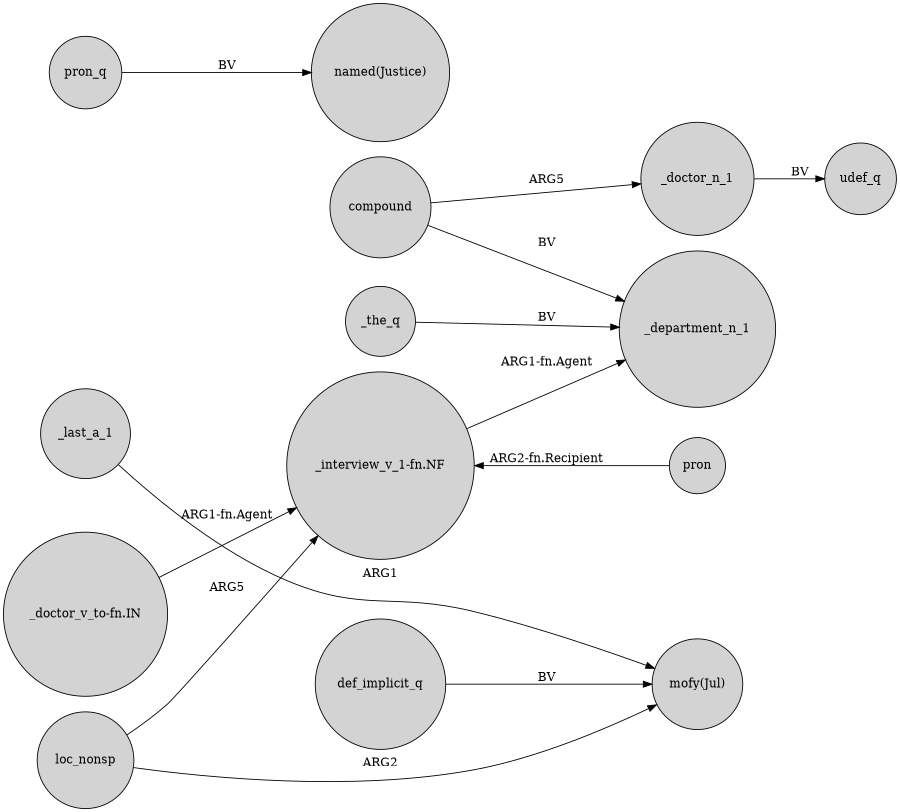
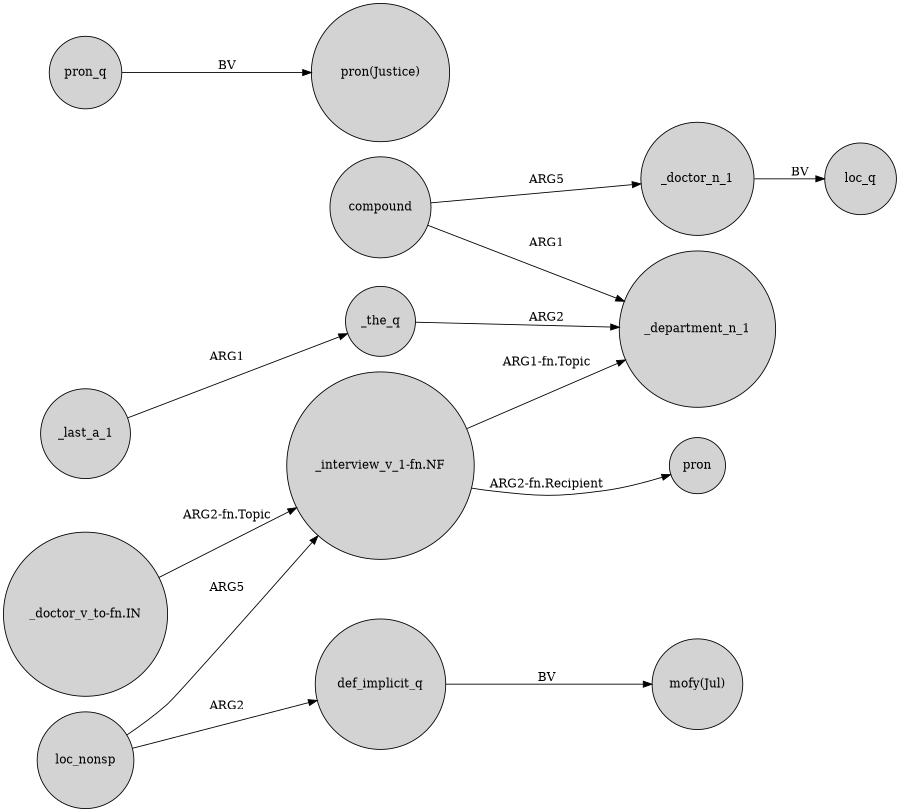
node "named(Justice)": label "named(Justice)" -> "pron(Justice)"
node "udef_q": label "udef_q" -> "loc_q"
edge "compound" -> "_department_n_1": label "BV" -> "ARG1"
edge "_the_q" -> "_department_n_1": label "BV" -> "ARG2"
edge "_interview_v_1-fn.NF" -> "_department_n_1": label "ARG1-fn.Agent" -> "ARG1-fn.Topic"
edge "pron" -> "_interview_v_1-fn.NF": reversed
edge "_doctor_v_to-fn.IN" -> "_interview_v_1-fn.NF": label "ARG1-fn.Agent" -> "ARG2-fn.Topic"
edge "_last_a_1" -> "mofy(Jul)": now "_last_a_1" -> "_the_q"
edge "loc_nonsp" -> "mofy(Jul)": now "loc_nonsp" -> "def_implicit_q"
